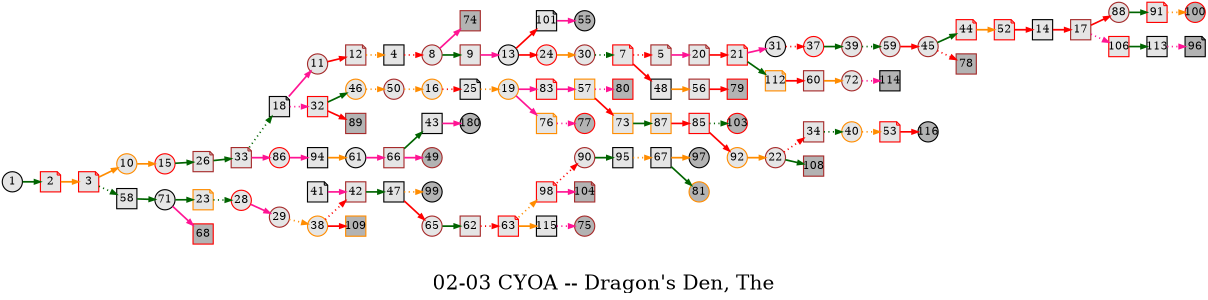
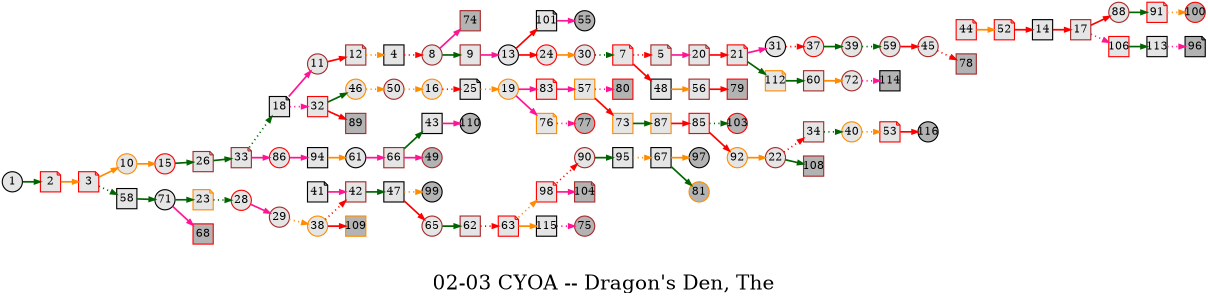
edge "45" -> "44": removed
edge "112" -> "60": color red -> darkgreen
node "180": label "180" -> "110"
